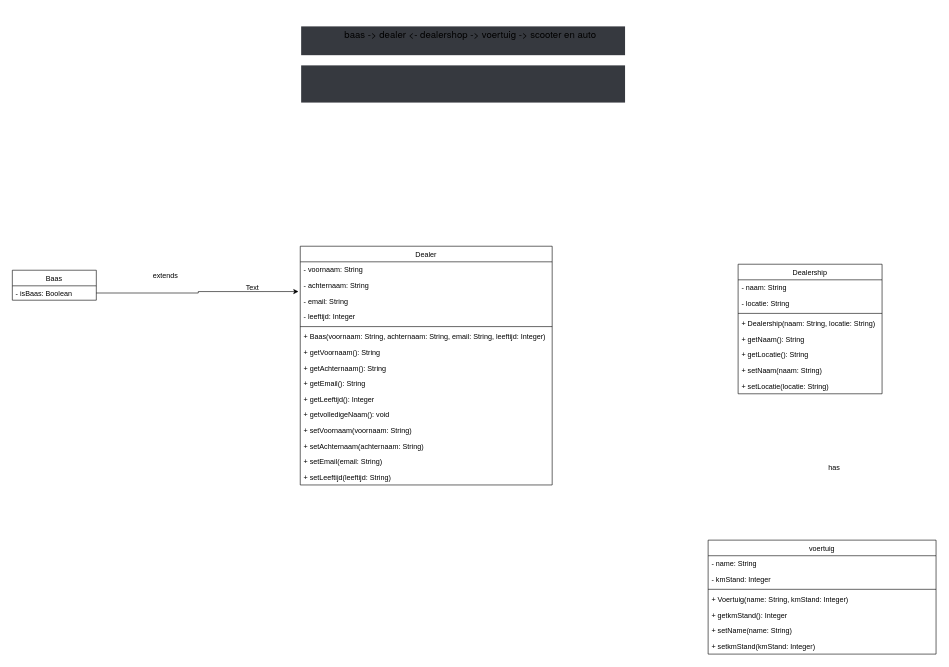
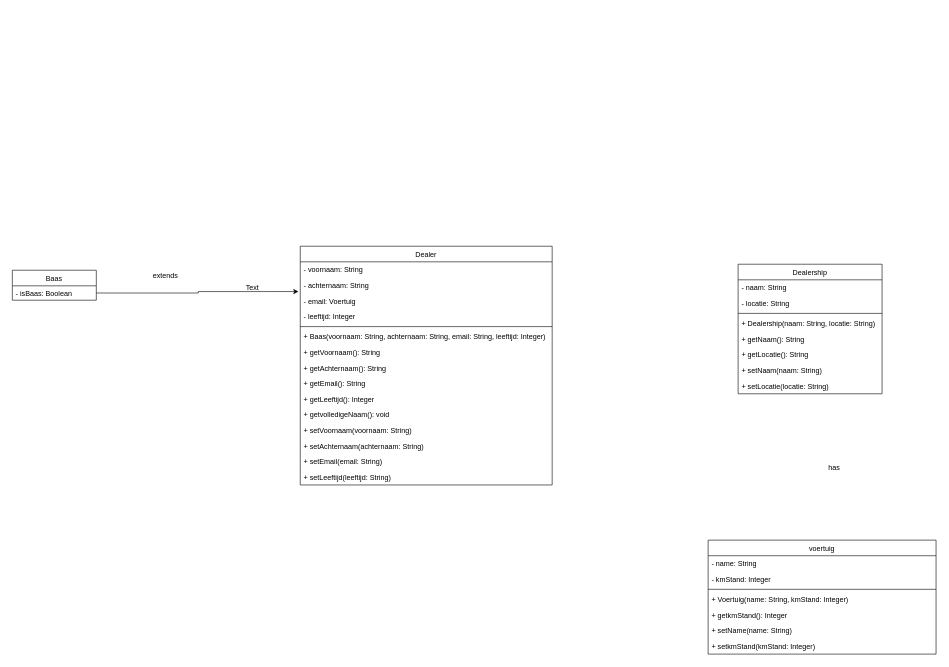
node "baas -> dealer <- dealershop -> voertuig -> scooter en auto": removed
node "- email: String": label "- email: String" -> "- email: Voertuig"
